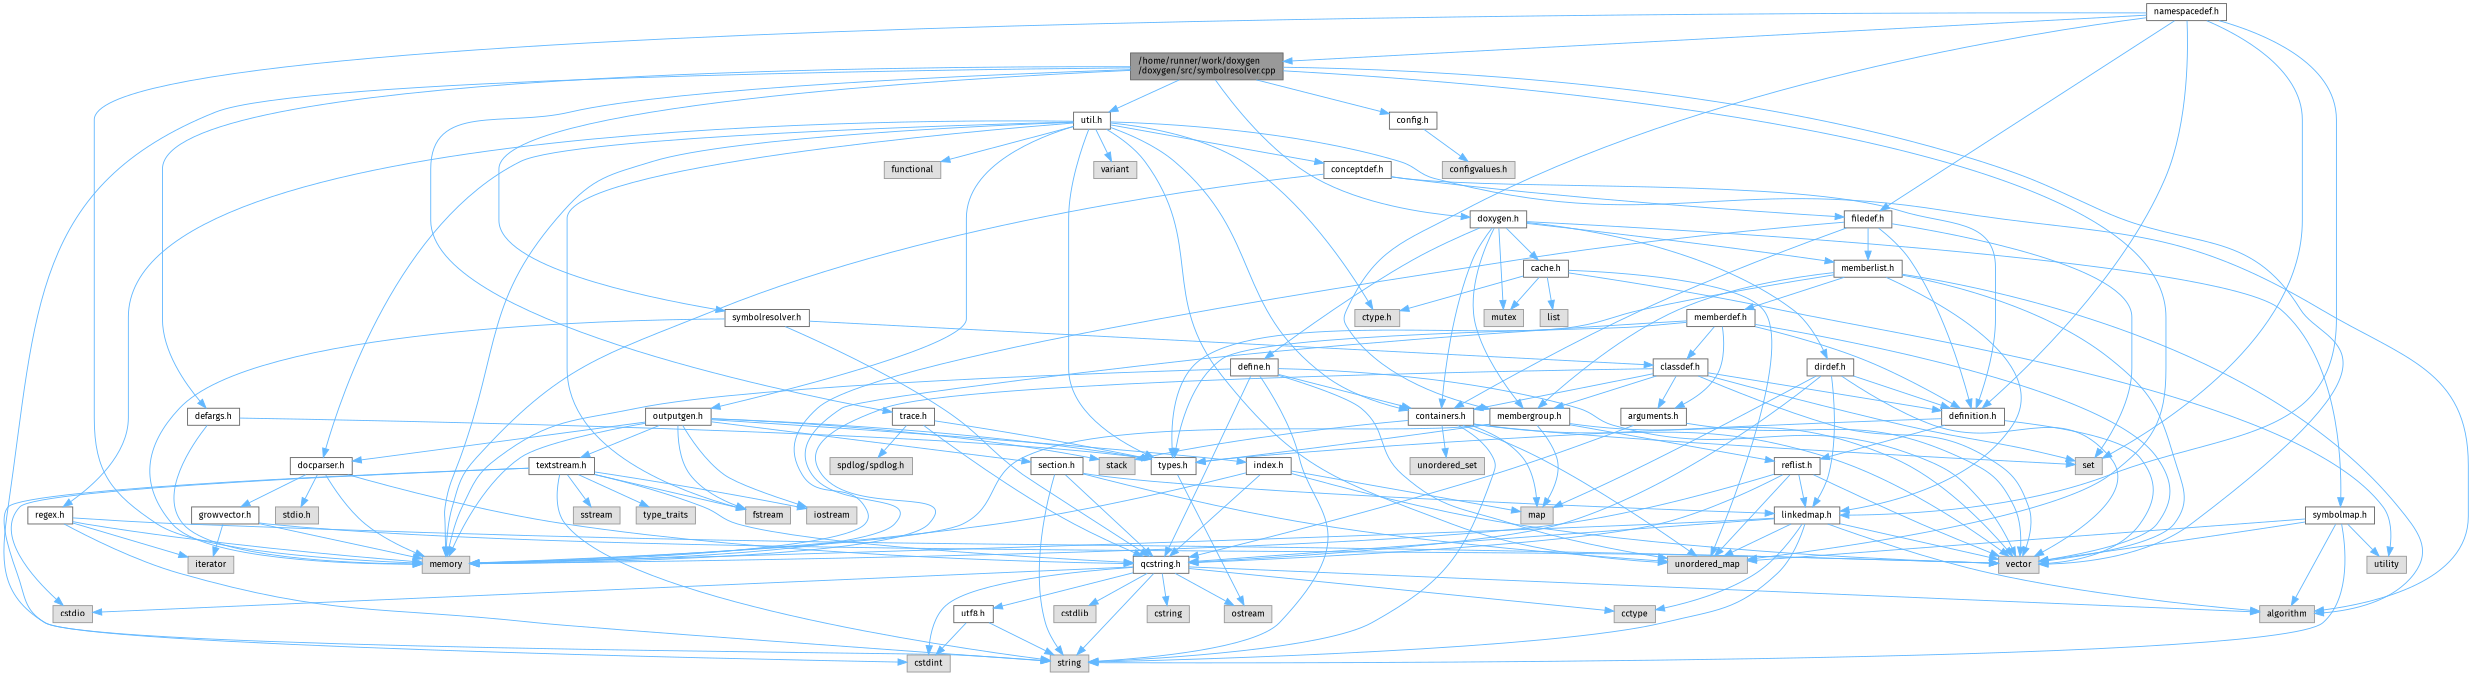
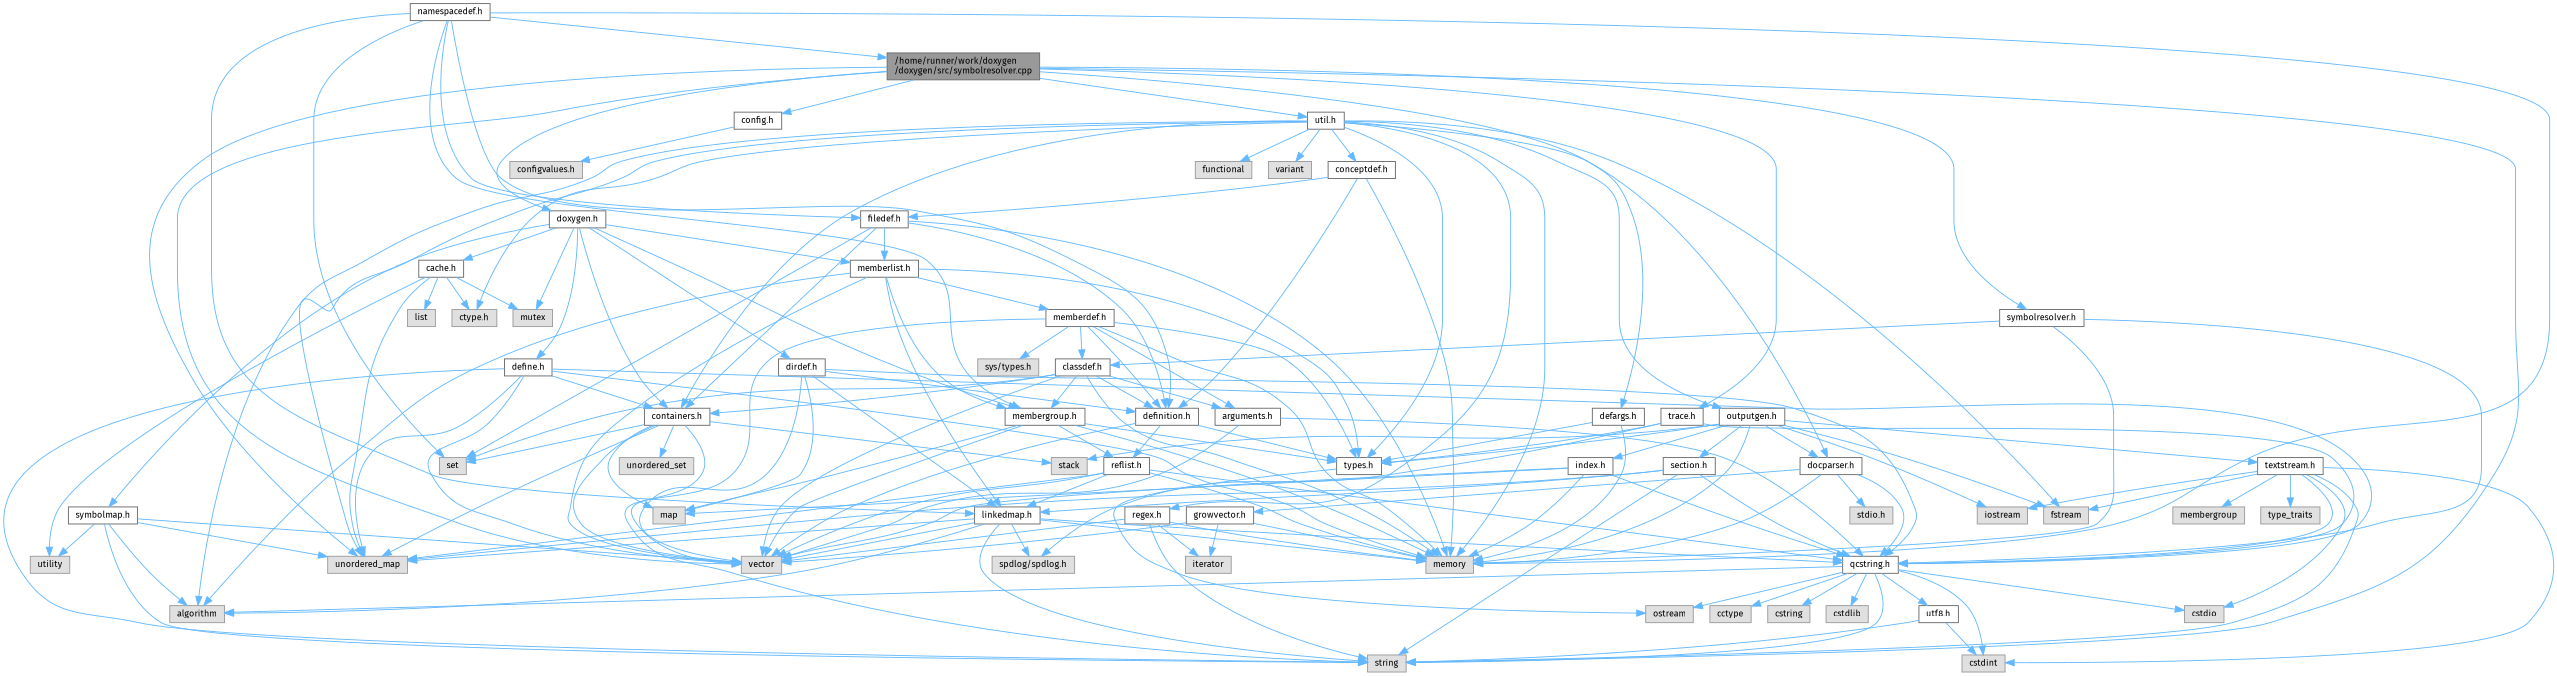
node "sys/types.h": added
node "sstream": label "sstream" -> "membergroup"
edge "linkedmap.h" -> "cctype": now "linkedmap.h" -> "spdlog/spdlog.h"
